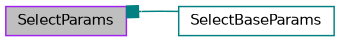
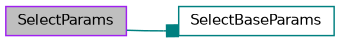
edge "SelectBaseParams" -> "SelectParams": reversed
